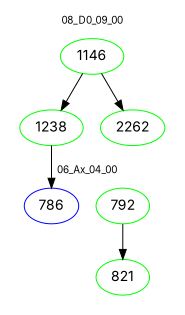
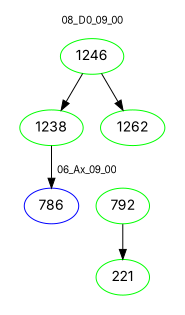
node "1146": label "1146" -> "1246"
node "2262": label "2262" -> "1262"
cluster "06_Ax_04_00": label "06_Ax_04_00" -> "06_Ax_09_00"
node "821": label "821" -> "221"
